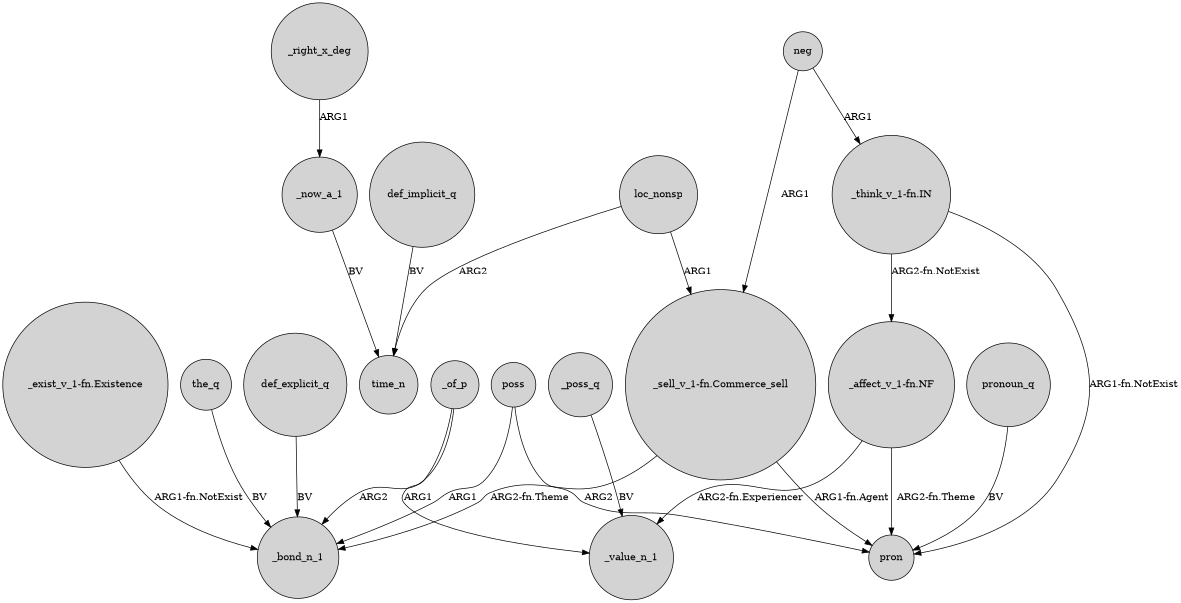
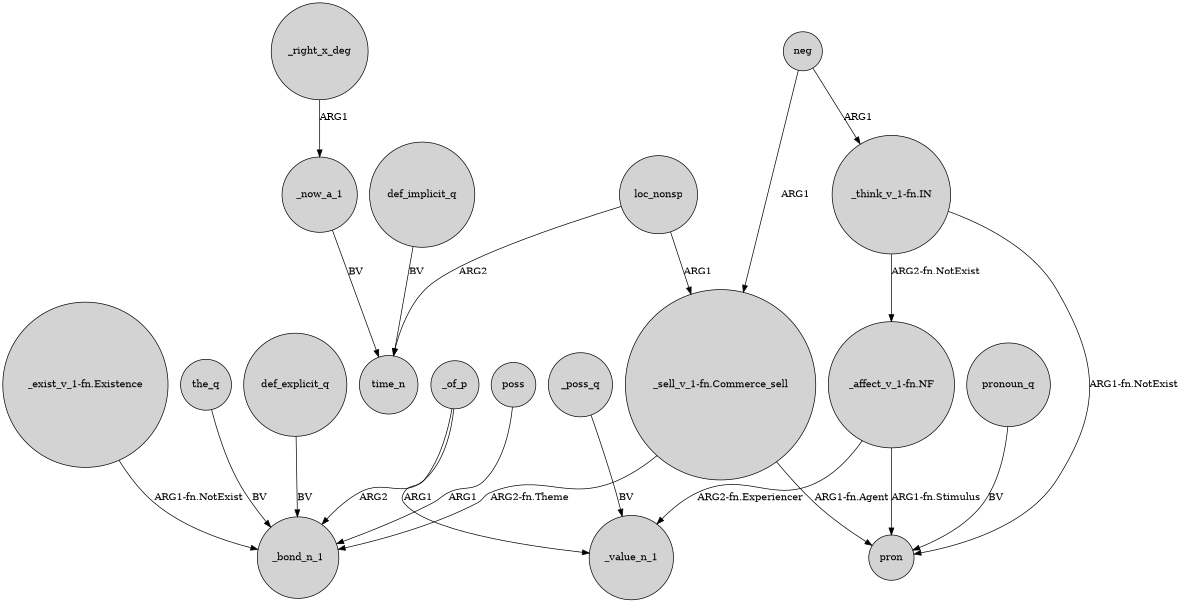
edge "_affect_v_1-fn.NF" -> "pron": label "ARG2-fn.Theme" -> "ARG1-fn.Stimulus"
edge "poss" -> "pron": removed, label "ARG2"
